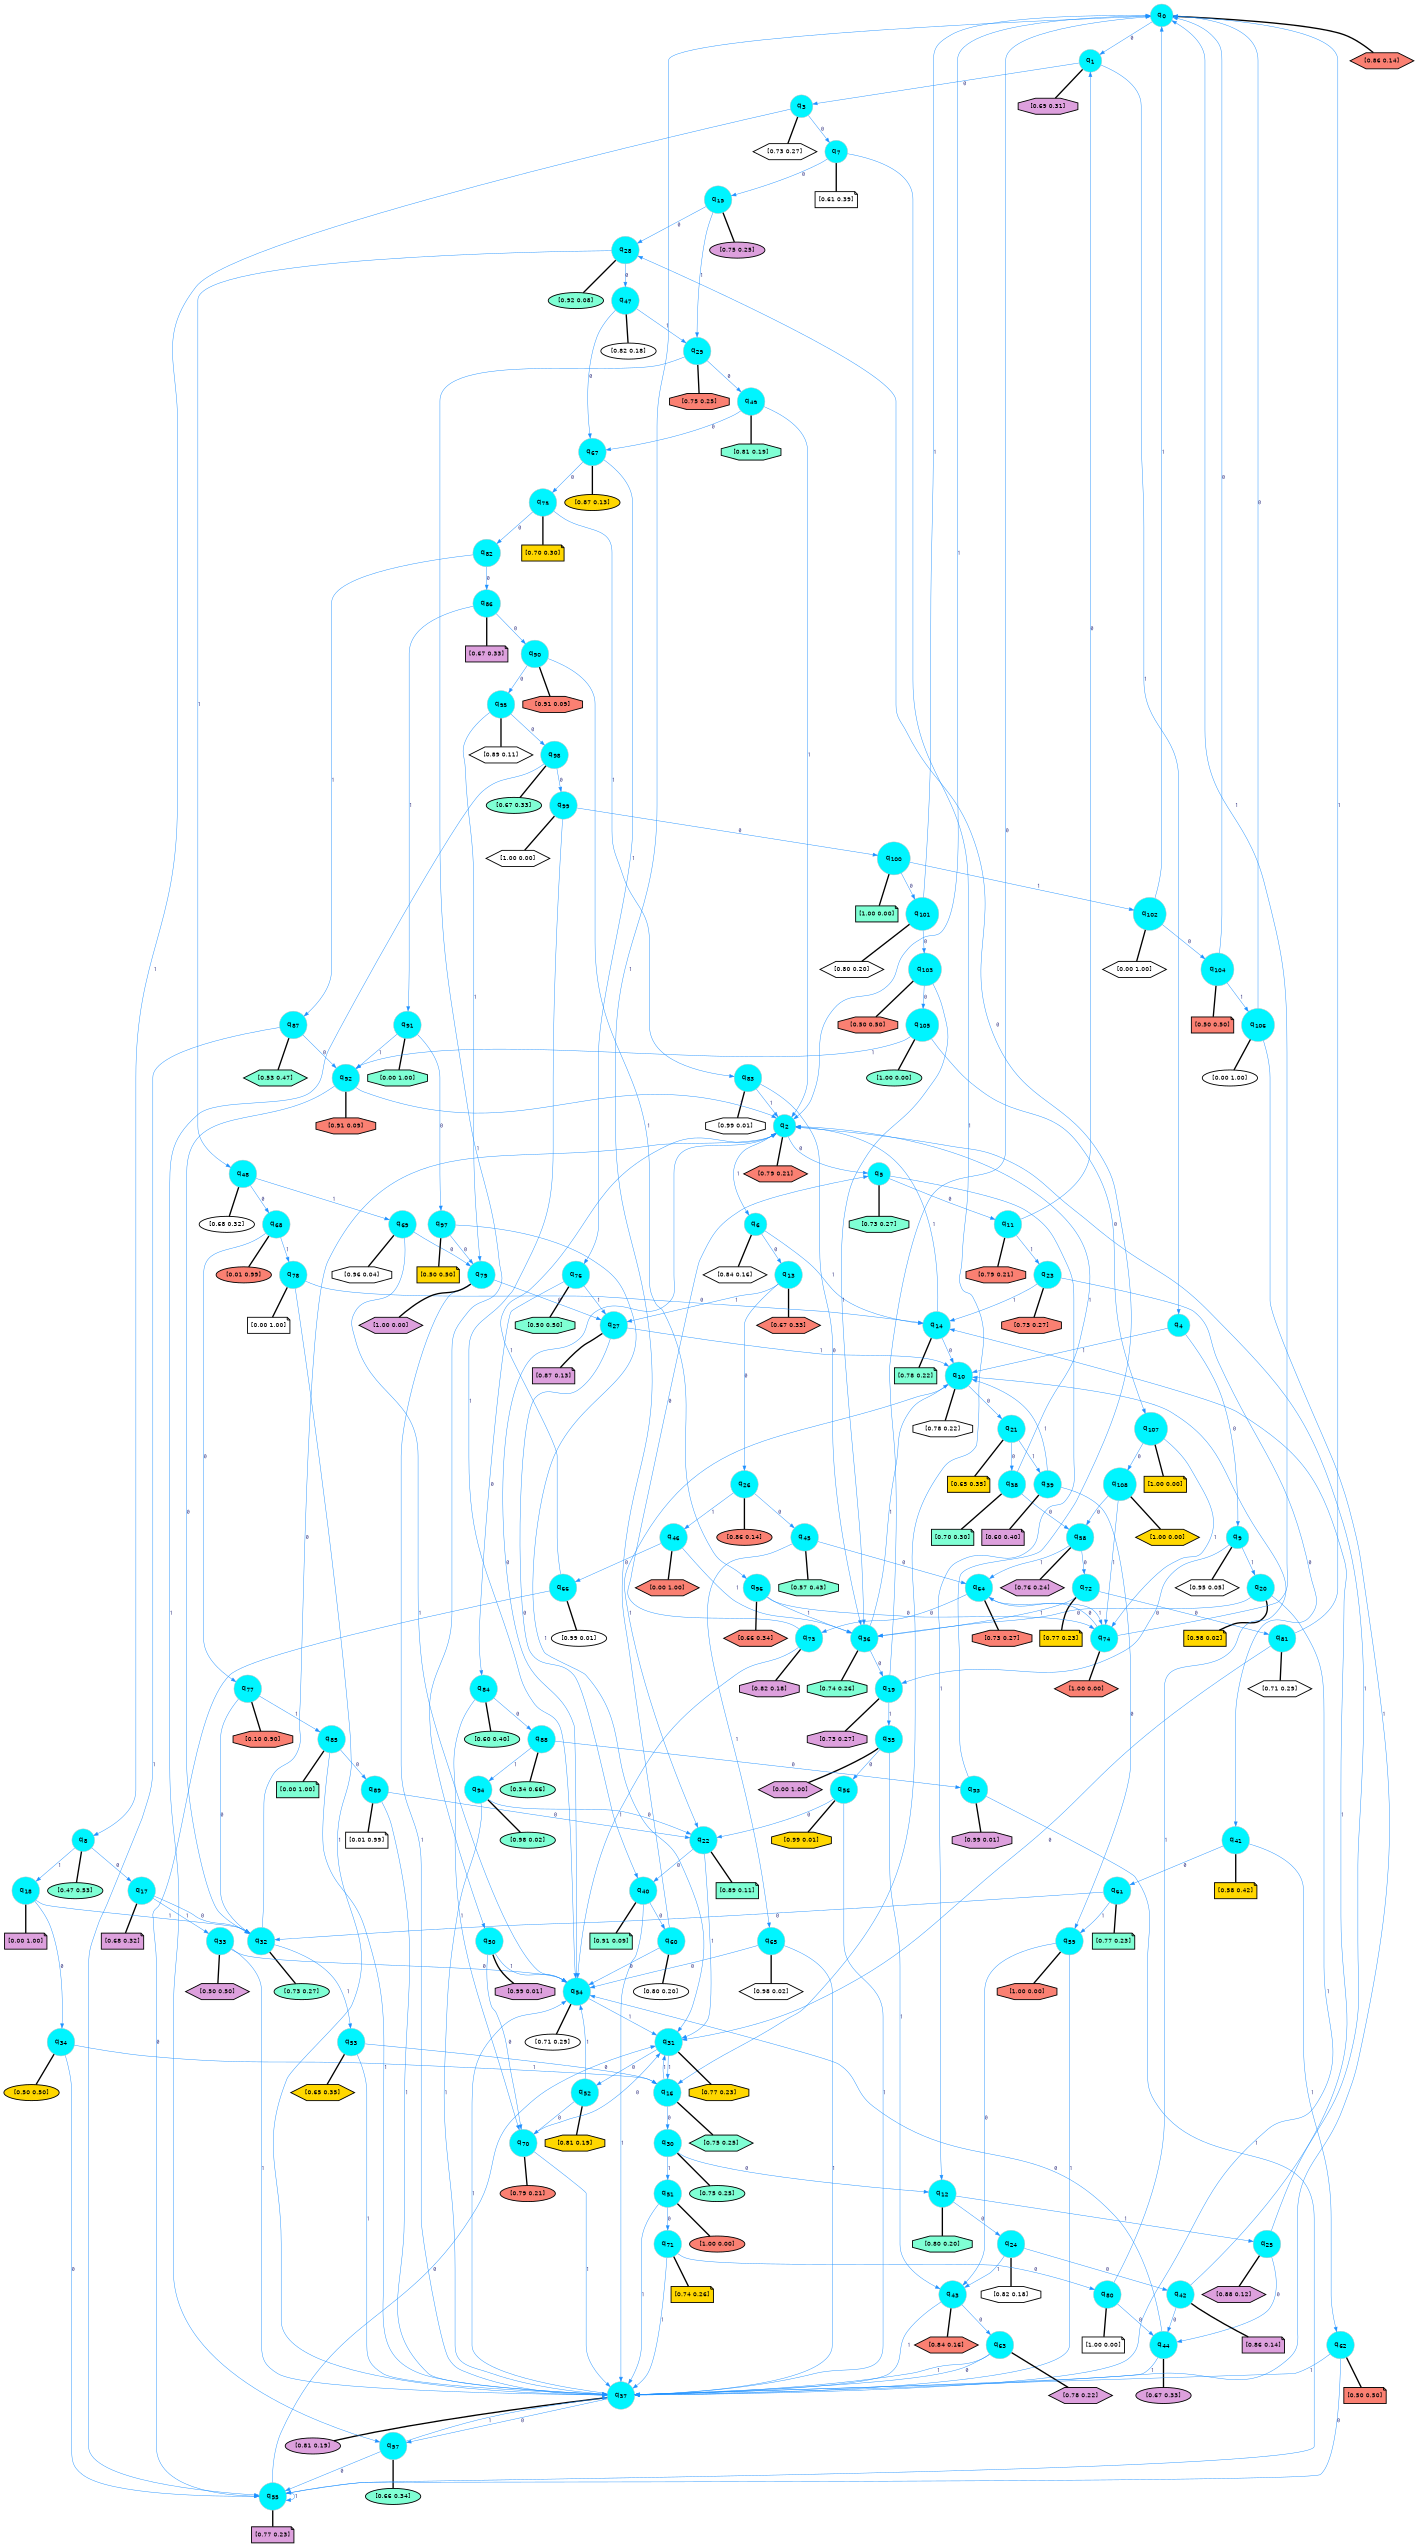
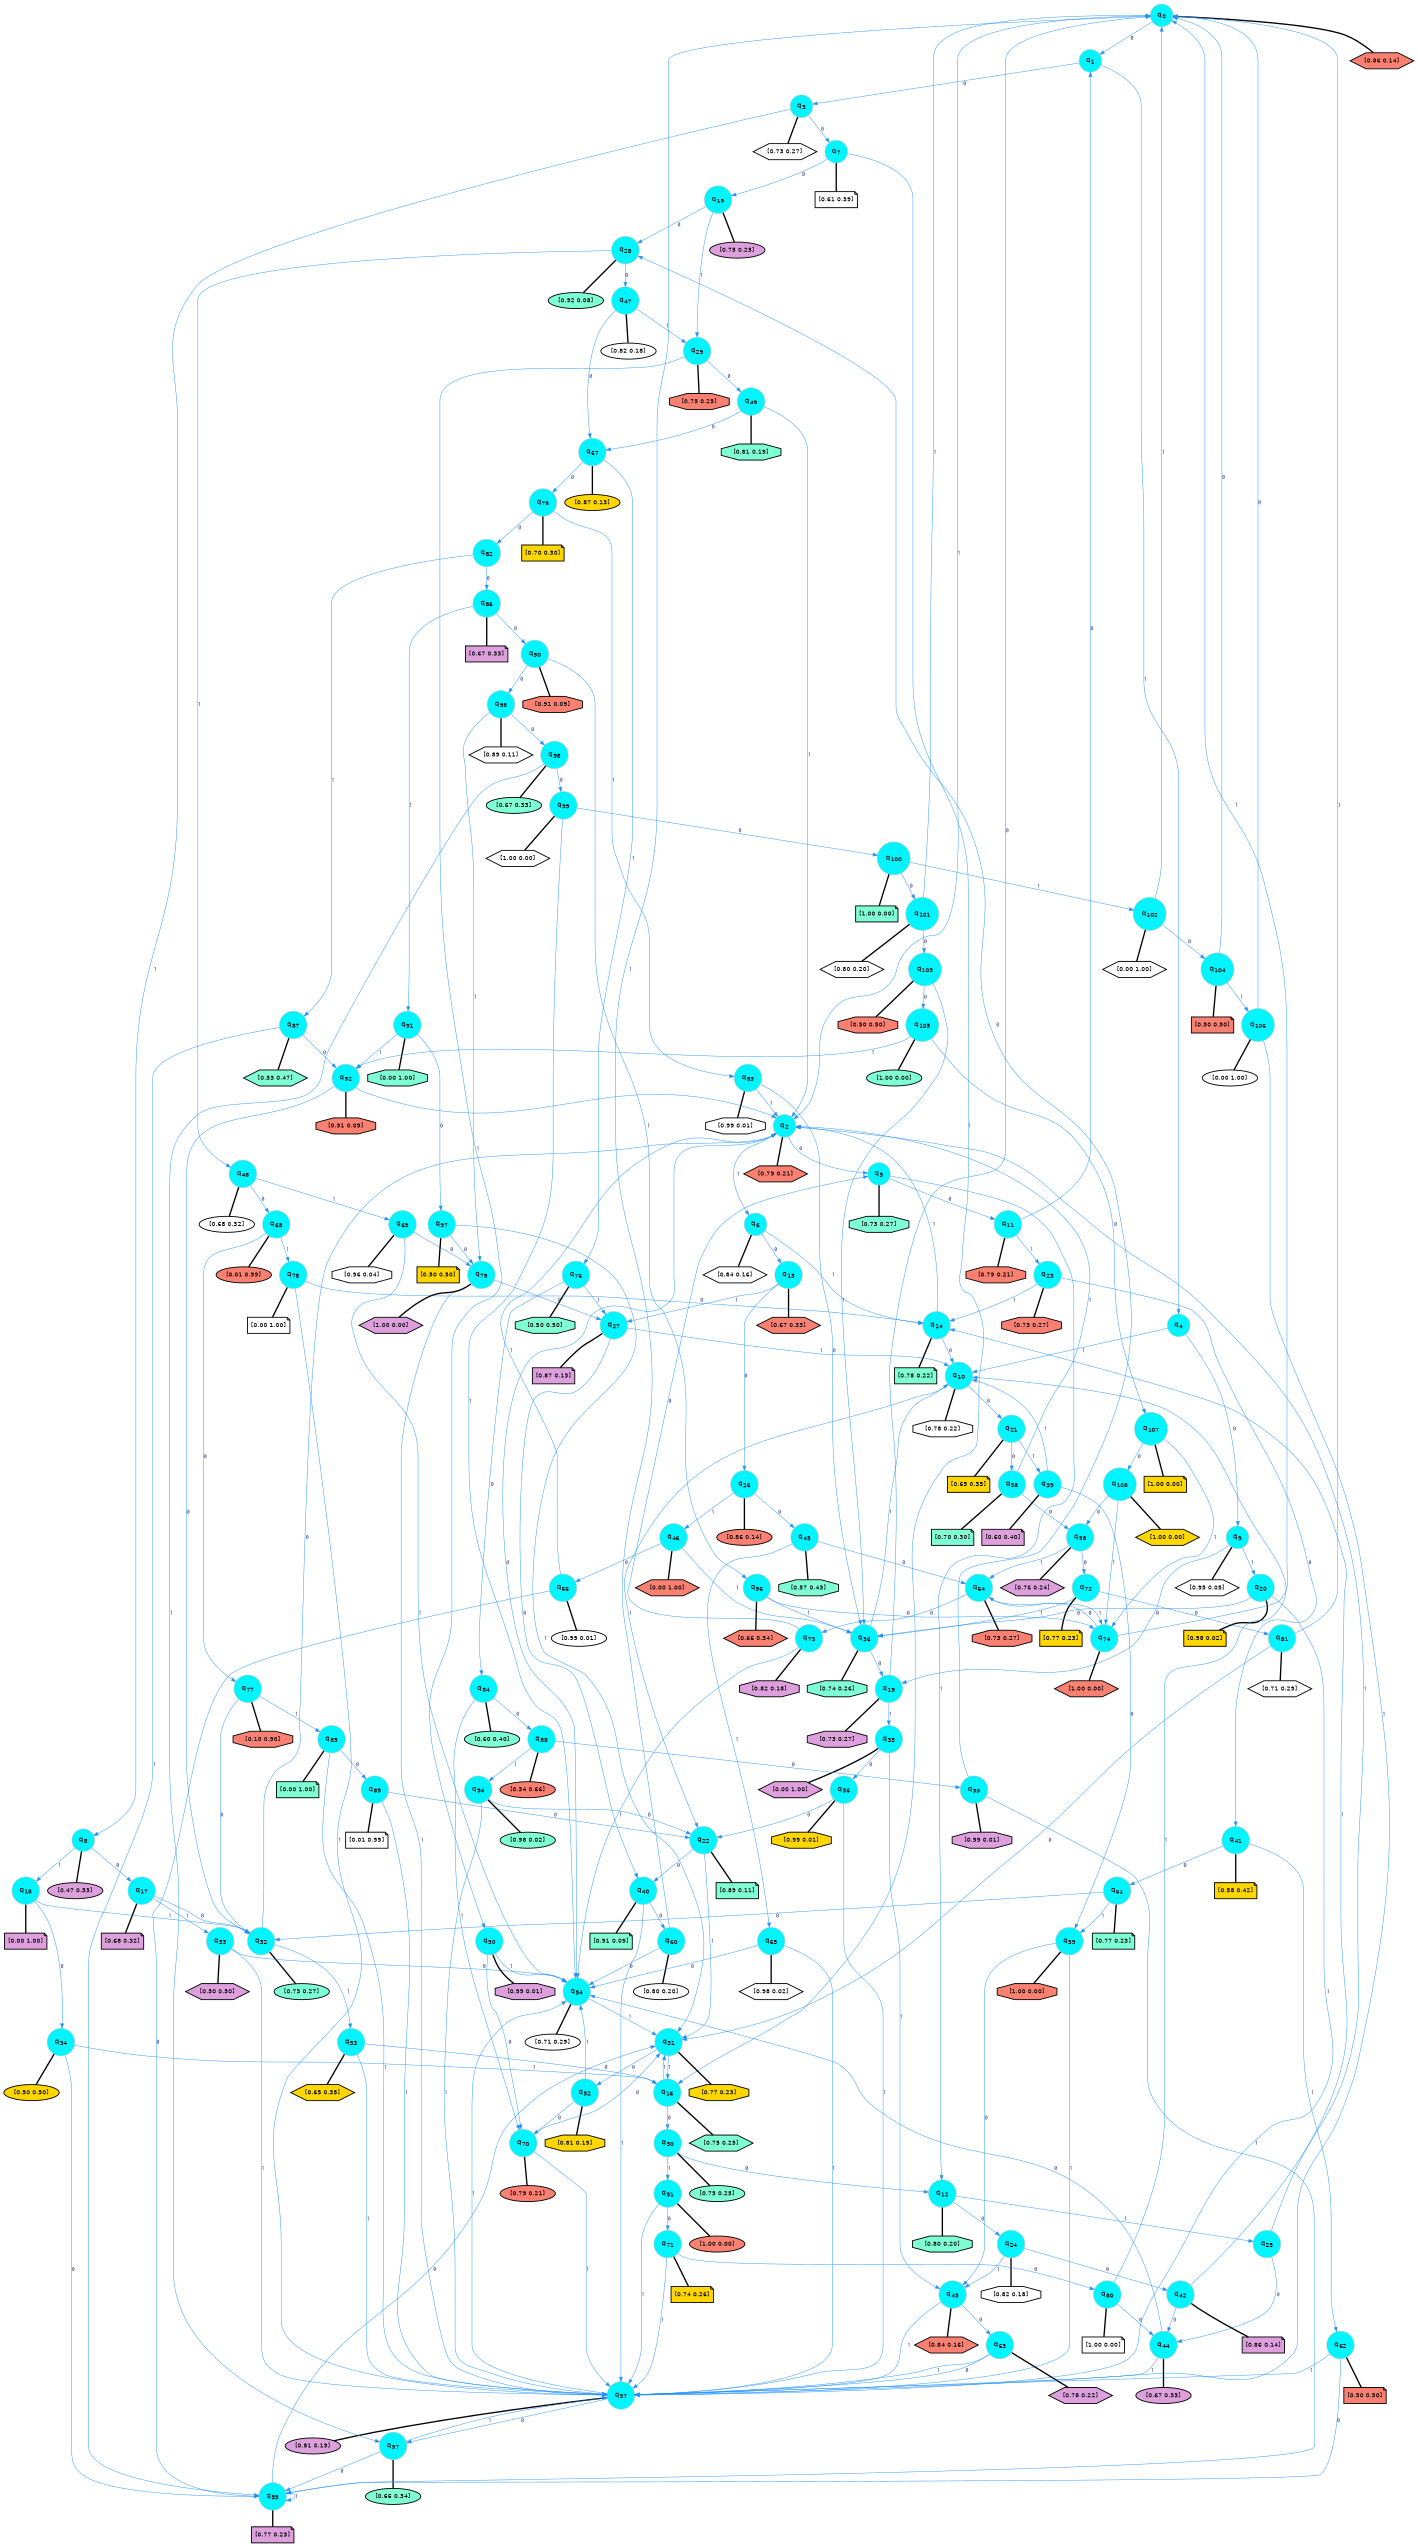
node "[0.69 0.31]": removed
node "[0.34 0.66]": fillcolor aquamarine -> salmon
node "[0.47 0.53]": fillcolor aquamarine -> plum
node "[0.88 0.12]": removed
